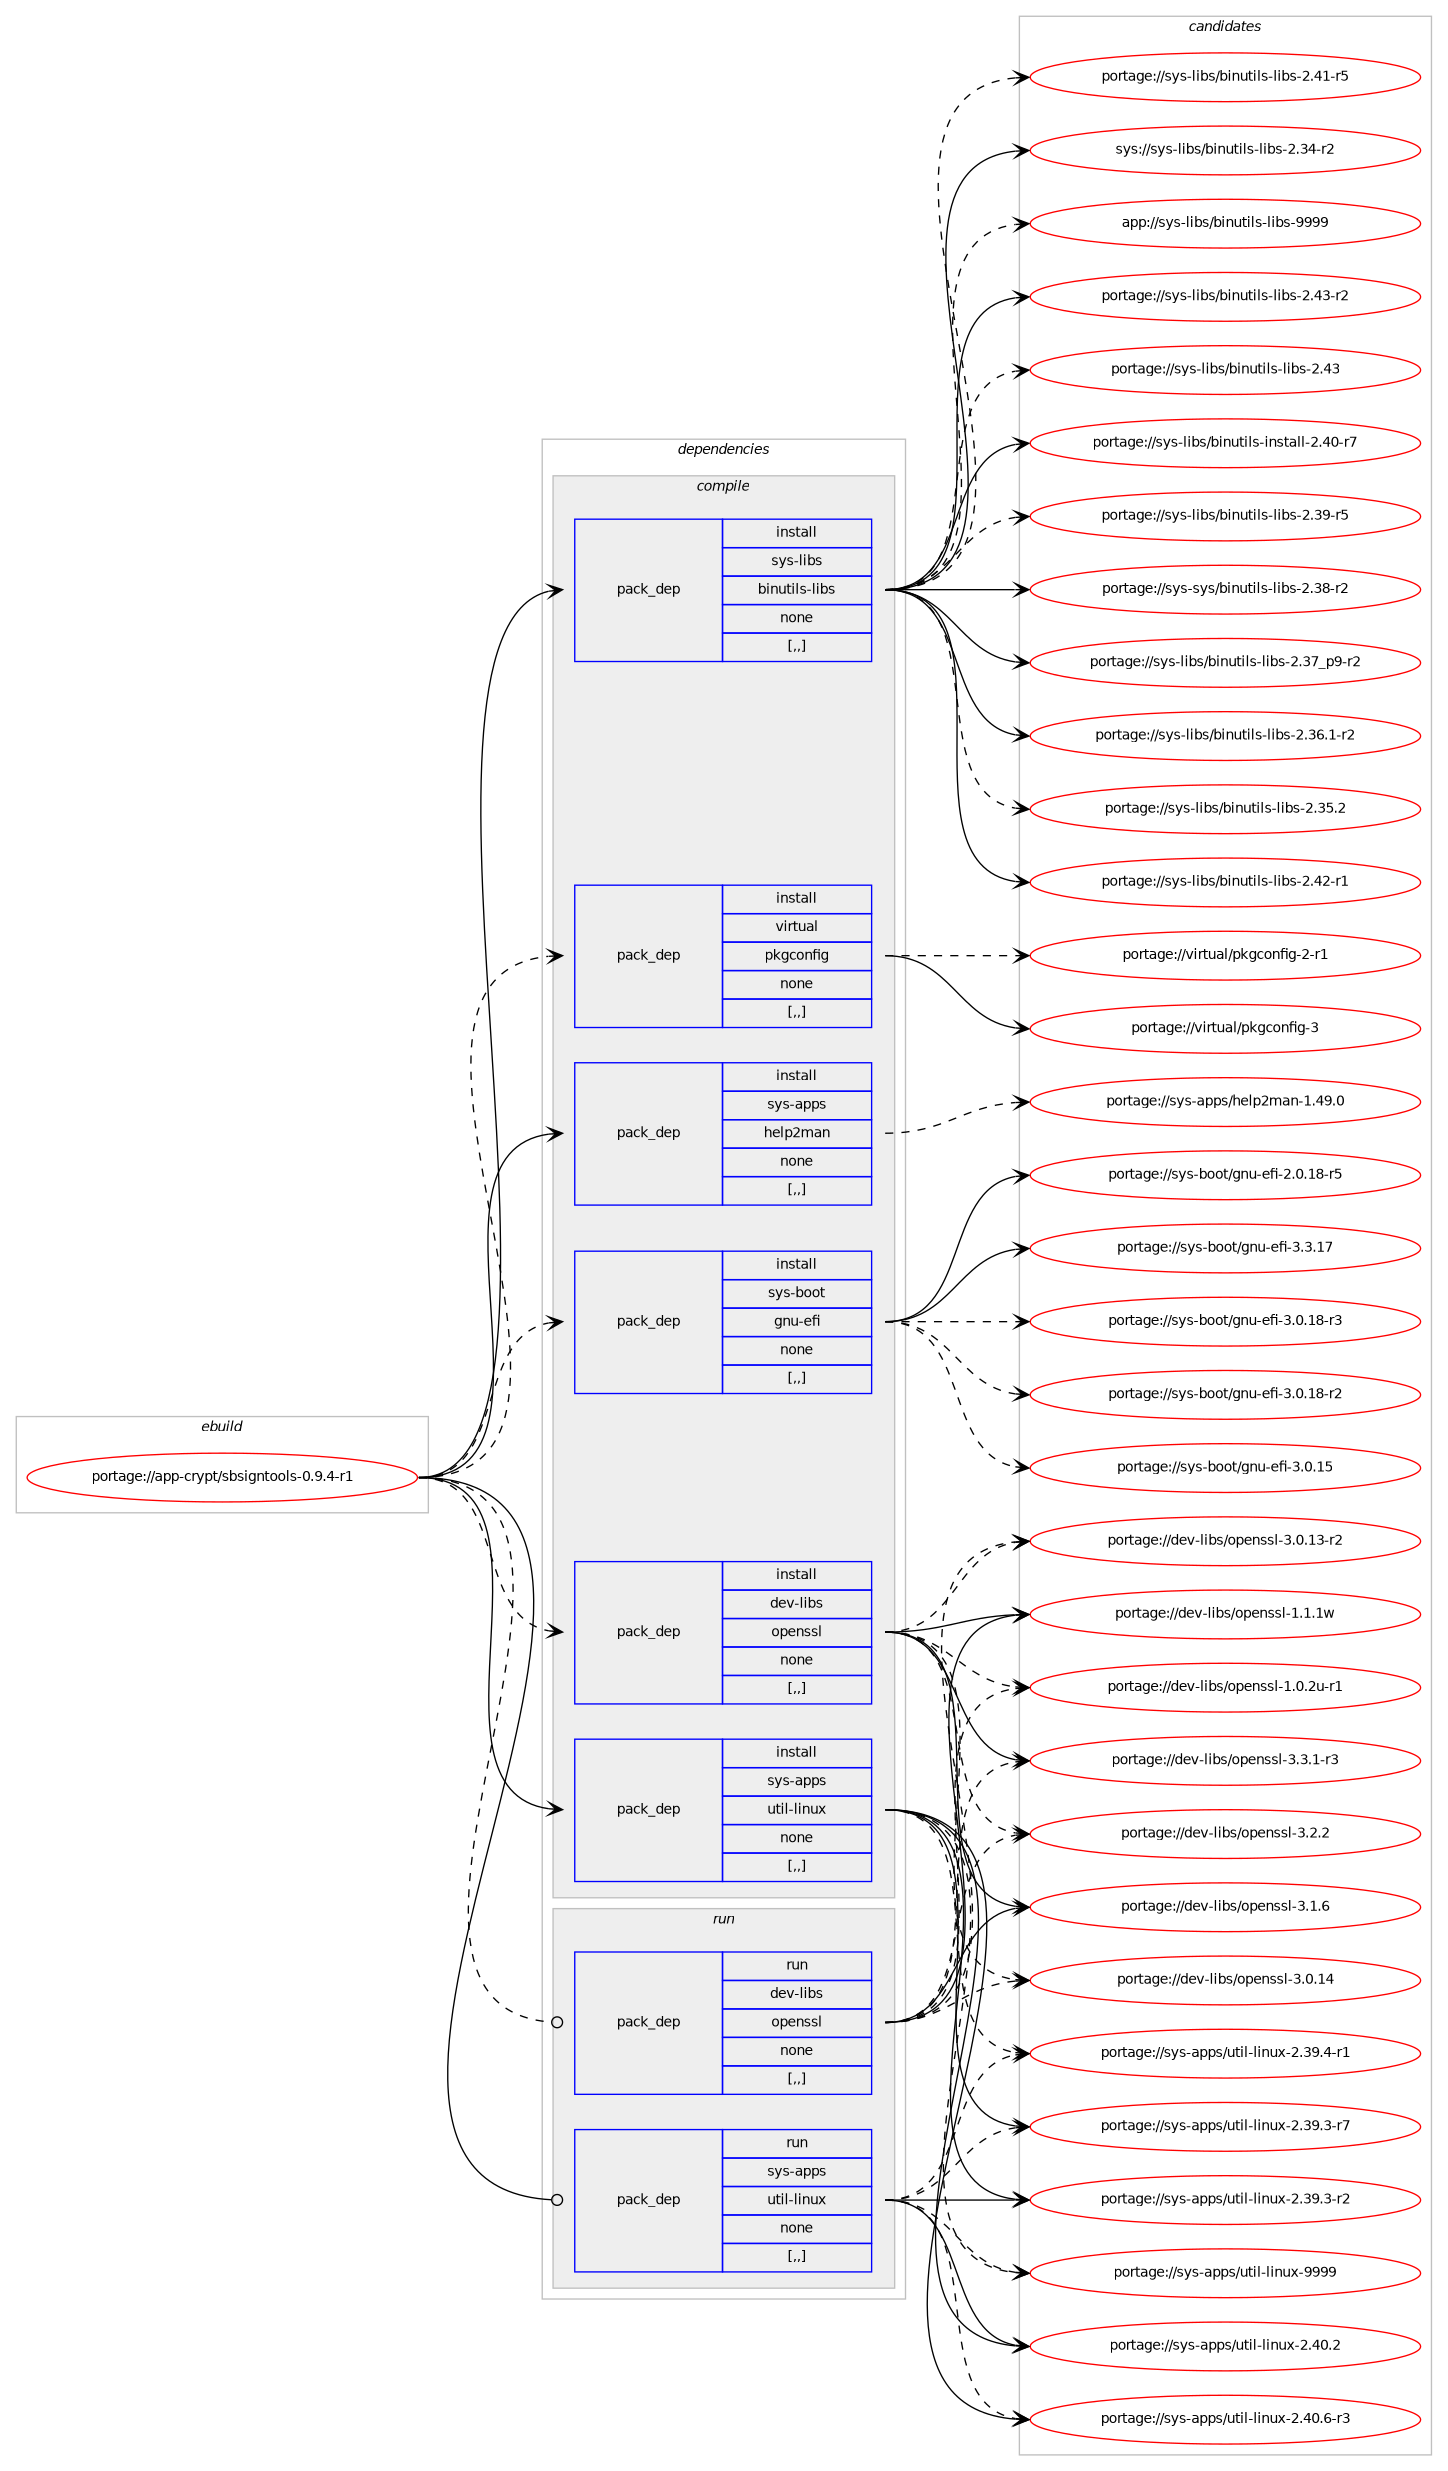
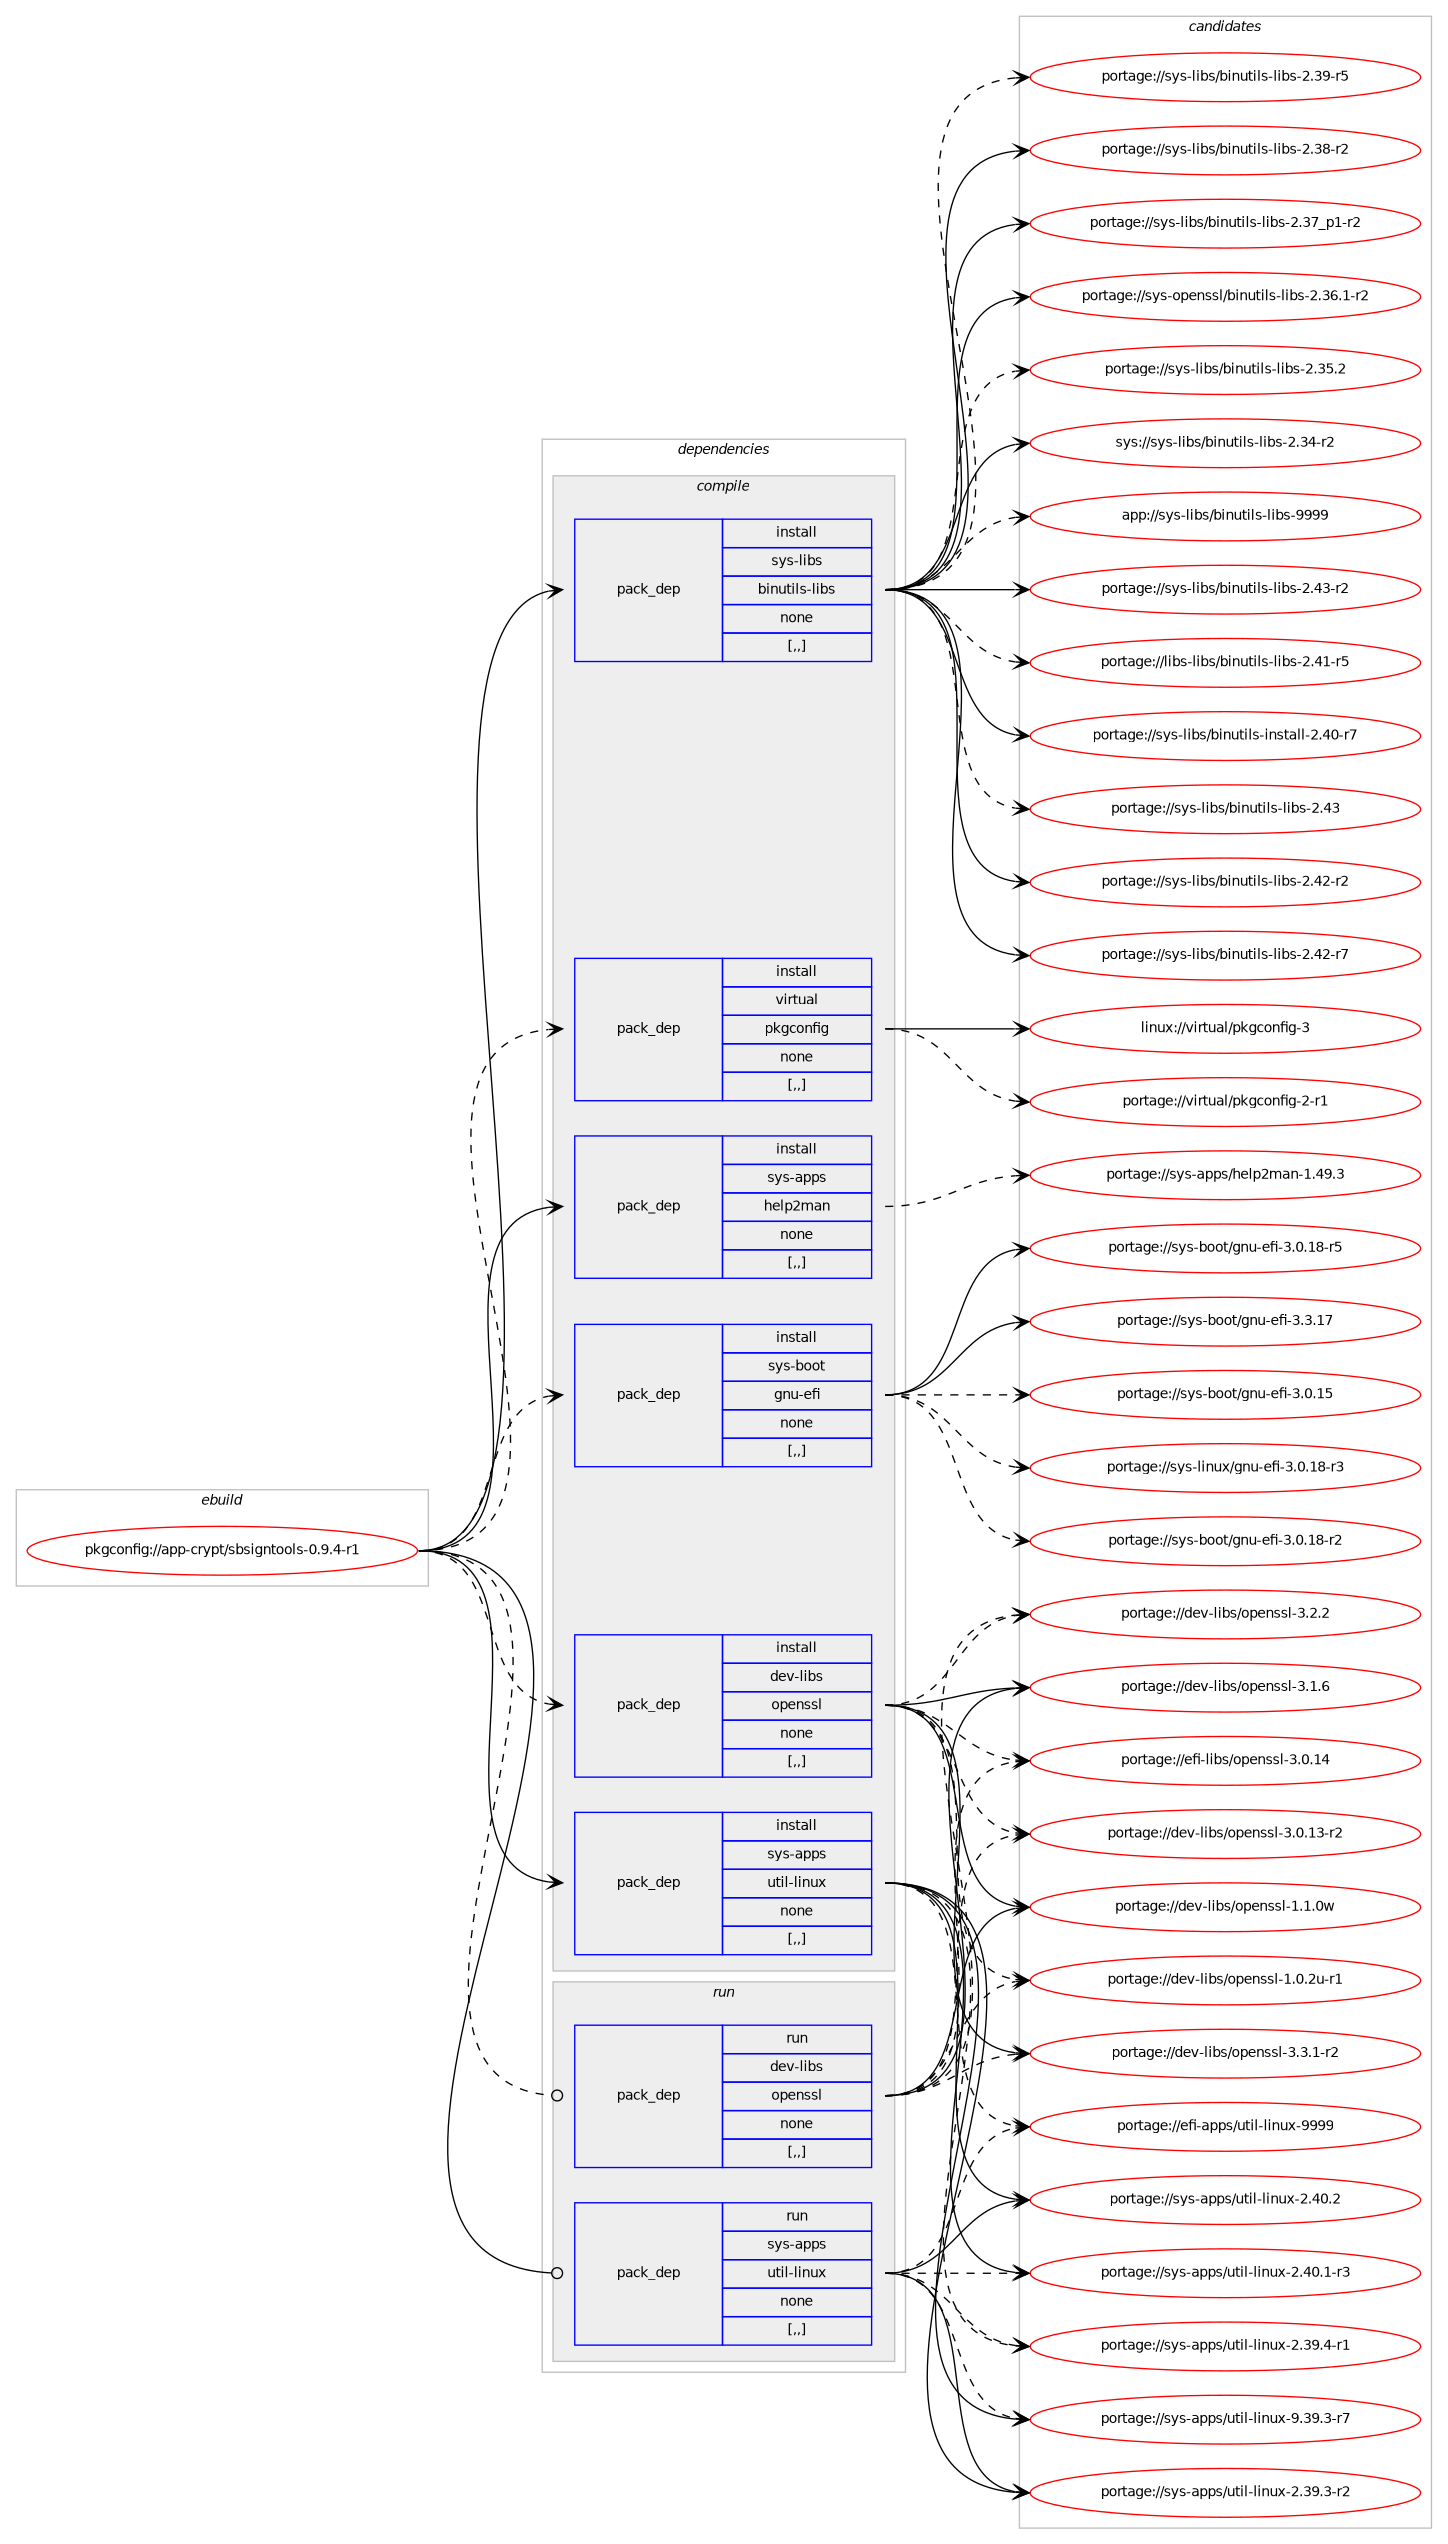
node "portage://sys-libs/binutils-libs-2.41-r5": label "portage://sys-libs/binutils-libs-2.41-r5" -> "portage://libs-libs/binutils-libs-2.41-r5"
node "portage://sys-sys/binutils-libs-2.38-r2": label "portage://sys-sys/binutils-libs-2.38-r2" -> "portage://sys-libs/binutils-libs-2.38-r2"
node "portage://sys-libs/binutils-libs-2.37_p9-r2": label "portage://sys-libs/binutils-libs-2.37_p9-r2" -> "portage://sys-libs/binutils-libs-2.37_p1-r2"
node "portage://sys-libs/binutils-libs-2.36.1-r2": label "portage://sys-libs/binutils-libs-2.36.1-r2" -> "portage://sys-openssl/binutils-libs-2.36.1-r2"
node "portage://sys-libs/binutils-libs-2.42-r2": added
node "portage://sys-libs/binutils-libs-2.42-r1": label "portage://sys-libs/binutils-libs-2.42-r1" -> "portage://sys-libs/binutils-libs-2.42-r7"
node "portage://virtual/pkgconfig-3": label "portage://virtual/pkgconfig-3" -> "linux://virtual/pkgconfig-3"
node "portage://sys-apps/help2man-1.49.0": label "portage://sys-apps/help2man-1.49.0" -> "portage://sys-apps/help2man-1.49.3"
node "portage://sys-boot/gnu-efi-2.0.18-r5": label "portage://sys-boot/gnu-efi-2.0.18-r5" -> "portage://sys-boot/gnu-efi-3.0.18-r5"
node "portage://sys-boot/gnu-efi-3.0.18-r3": label "portage://sys-boot/gnu-efi-3.0.18-r3" -> "portage://sys-linux/gnu-efi-3.0.18-r3"
node "portage://app-crypt/sbsigntools-0.9.4-r1": label "portage://app-crypt/sbsigntools-0.9.4-r1" -> "pkgconfig://app-crypt/sbsigntools-0.9.4-r1"
node "portage://dev-libs/openssl-1.1.1w": label "portage://dev-libs/openssl-1.1.1w" -> "portage://dev-libs/openssl-1.1.0w"
node "portage://dev-libs/openssl-3.3.1-r3": label "portage://dev-libs/openssl-3.3.1-r3" -> "portage://dev-libs/openssl-3.3.1-r2"
node "portage://dev-libs/openssl-3.0.14": label "portage://dev-libs/openssl-3.0.14" -> "portage://efi-libs/openssl-3.0.14"
node "portage://sys-apps/util-linux-2.39.3-r7": label "portage://sys-apps/util-linux-2.39.3-r7" -> "portage://sys-apps/util-linux-9.39.3-r7"
node "portage://sys-apps/util-linux-9999": label "portage://sys-apps/util-linux-9999" -> "portage://efi-apps/util-linux-9999"
node "portage://sys-apps/util-linux-2.40.6-r3": label "portage://sys-apps/util-linux-2.40.6-r3" -> "portage://sys-apps/util-linux-2.40.1-r3"
